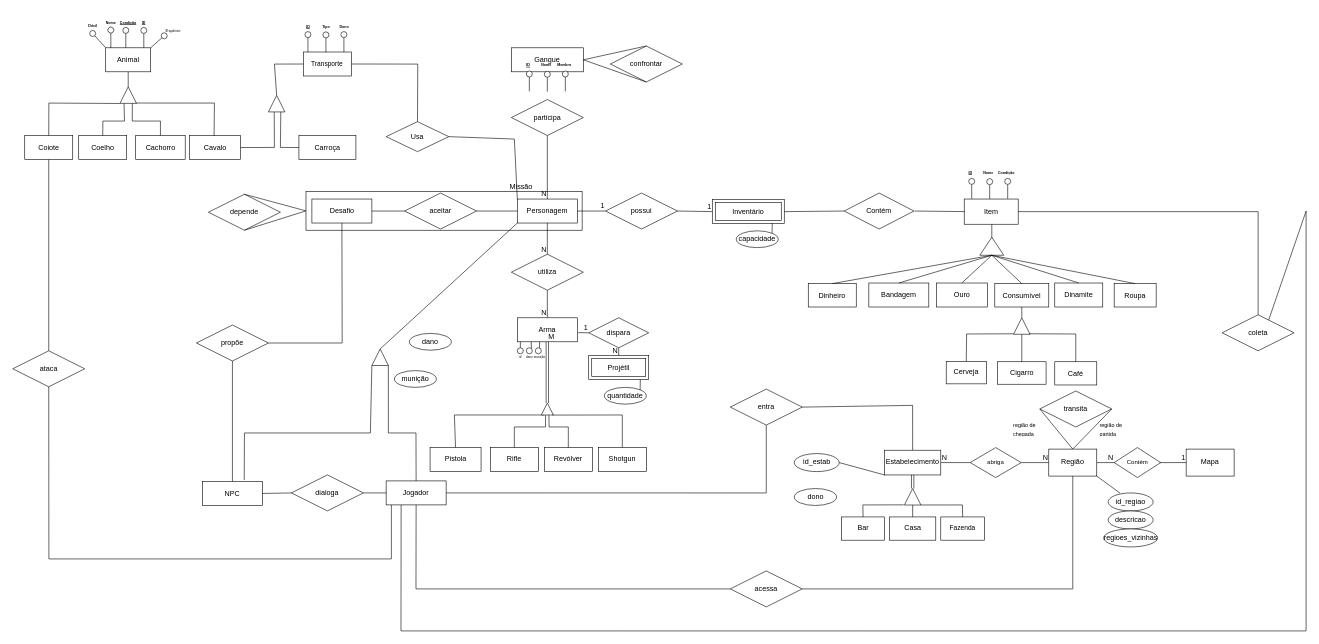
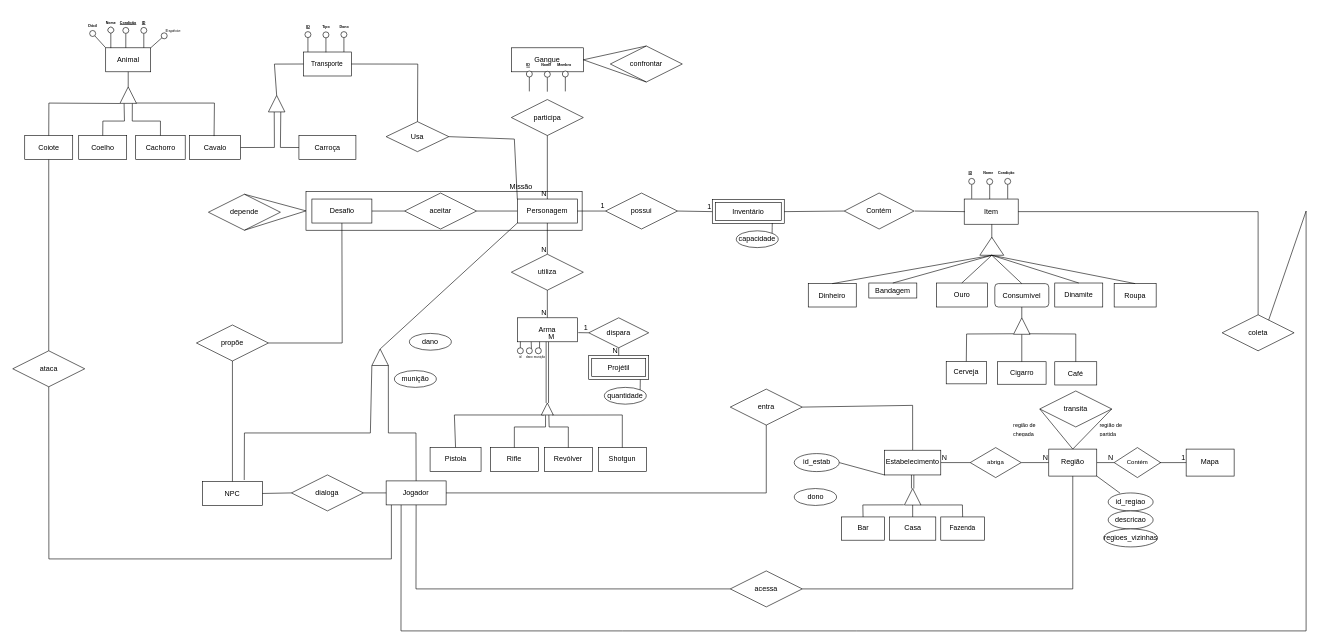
node "Bandagem": size 60x24 -> 48x15
node "Consumível": shape rectangle -> rounded rectangle
